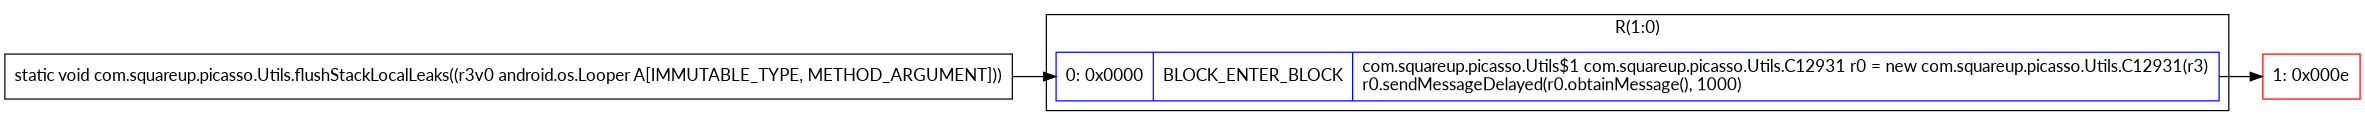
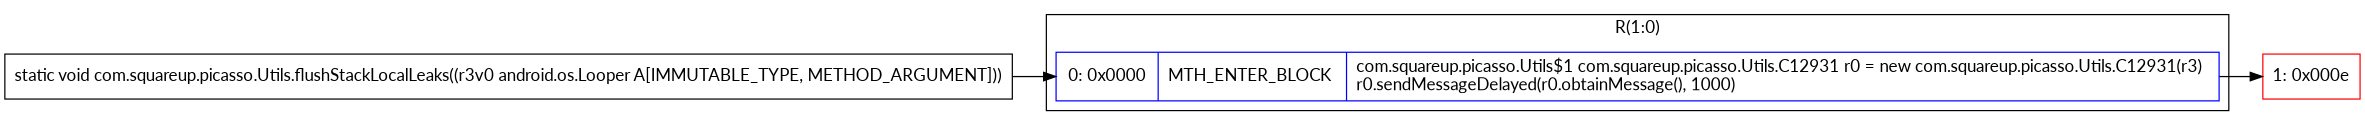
node "0: 0x0000": text "BLOCK_ENTER_BLOCK" -> "MTH_ENTER_BLOCK"
